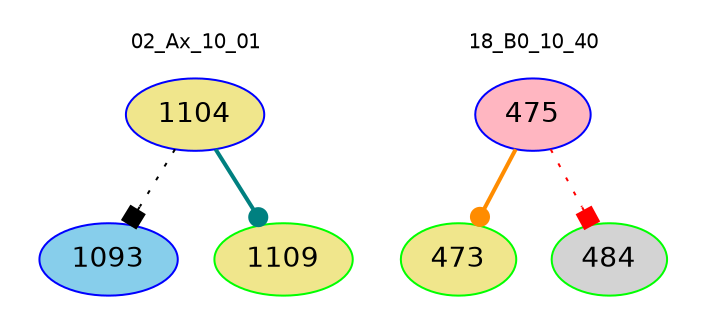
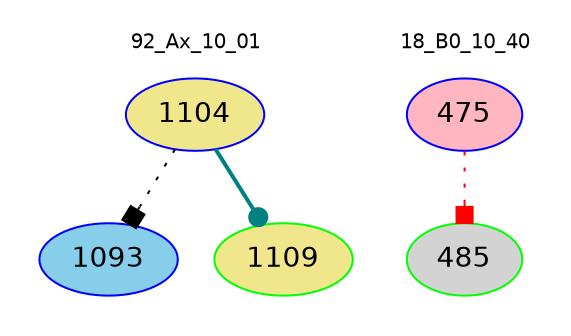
cluster "02_Ax_10_01": label "02_Ax_10_01" -> "92_Ax_10_01"
node "473": removed
node "484": label "484" -> "485"
